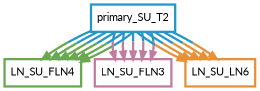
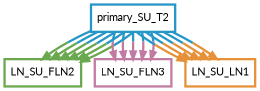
node "LN_SU_FLN4": label "LN_SU_FLN4" -> "LN_SU_FLN2"
node "LN_SU_LN6": label "LN_SU_LN6" -> "LN_SU_LN1"
